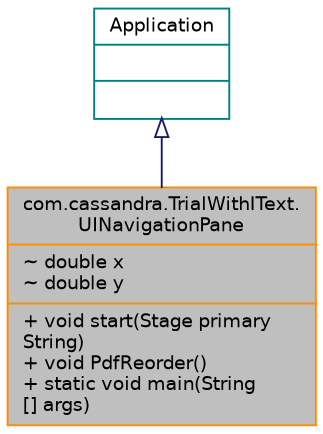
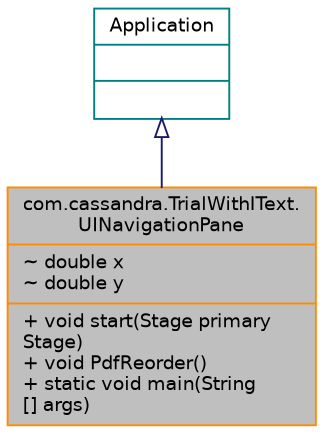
node "com.cassandra.TrialWithIText.": text "String)" -> "Stage)"
